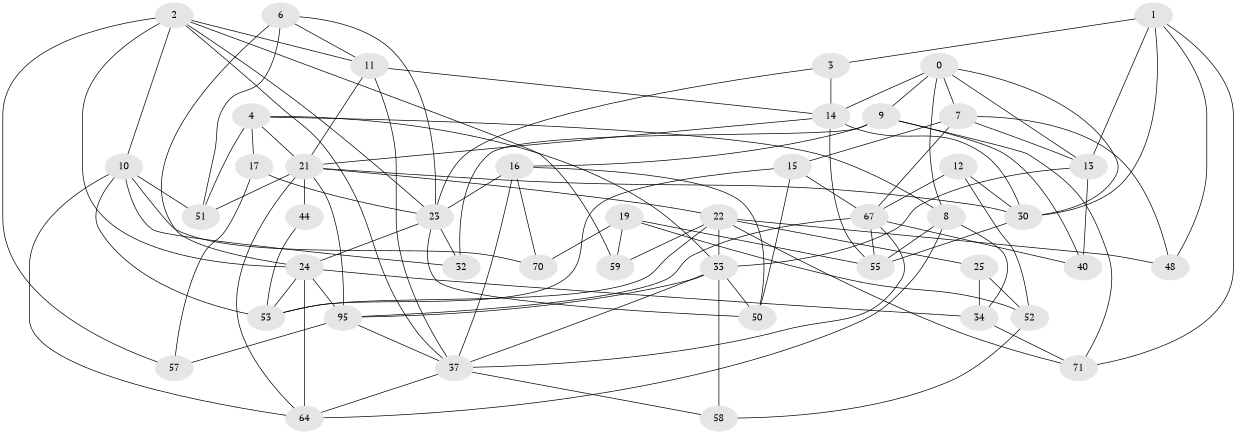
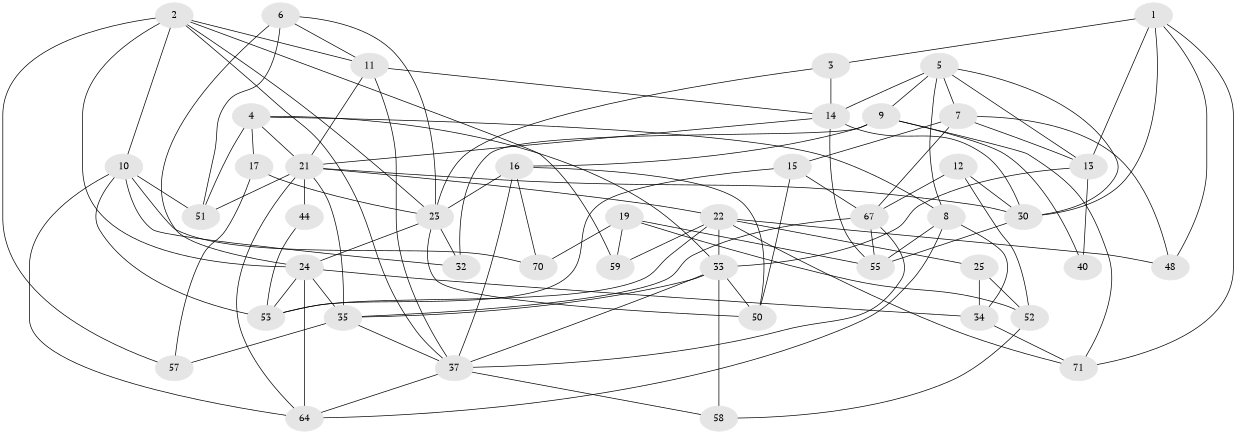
node "0": label "0" -> "5"
edge "67" -- "40": removed
node "95": label "95" -> "35"
